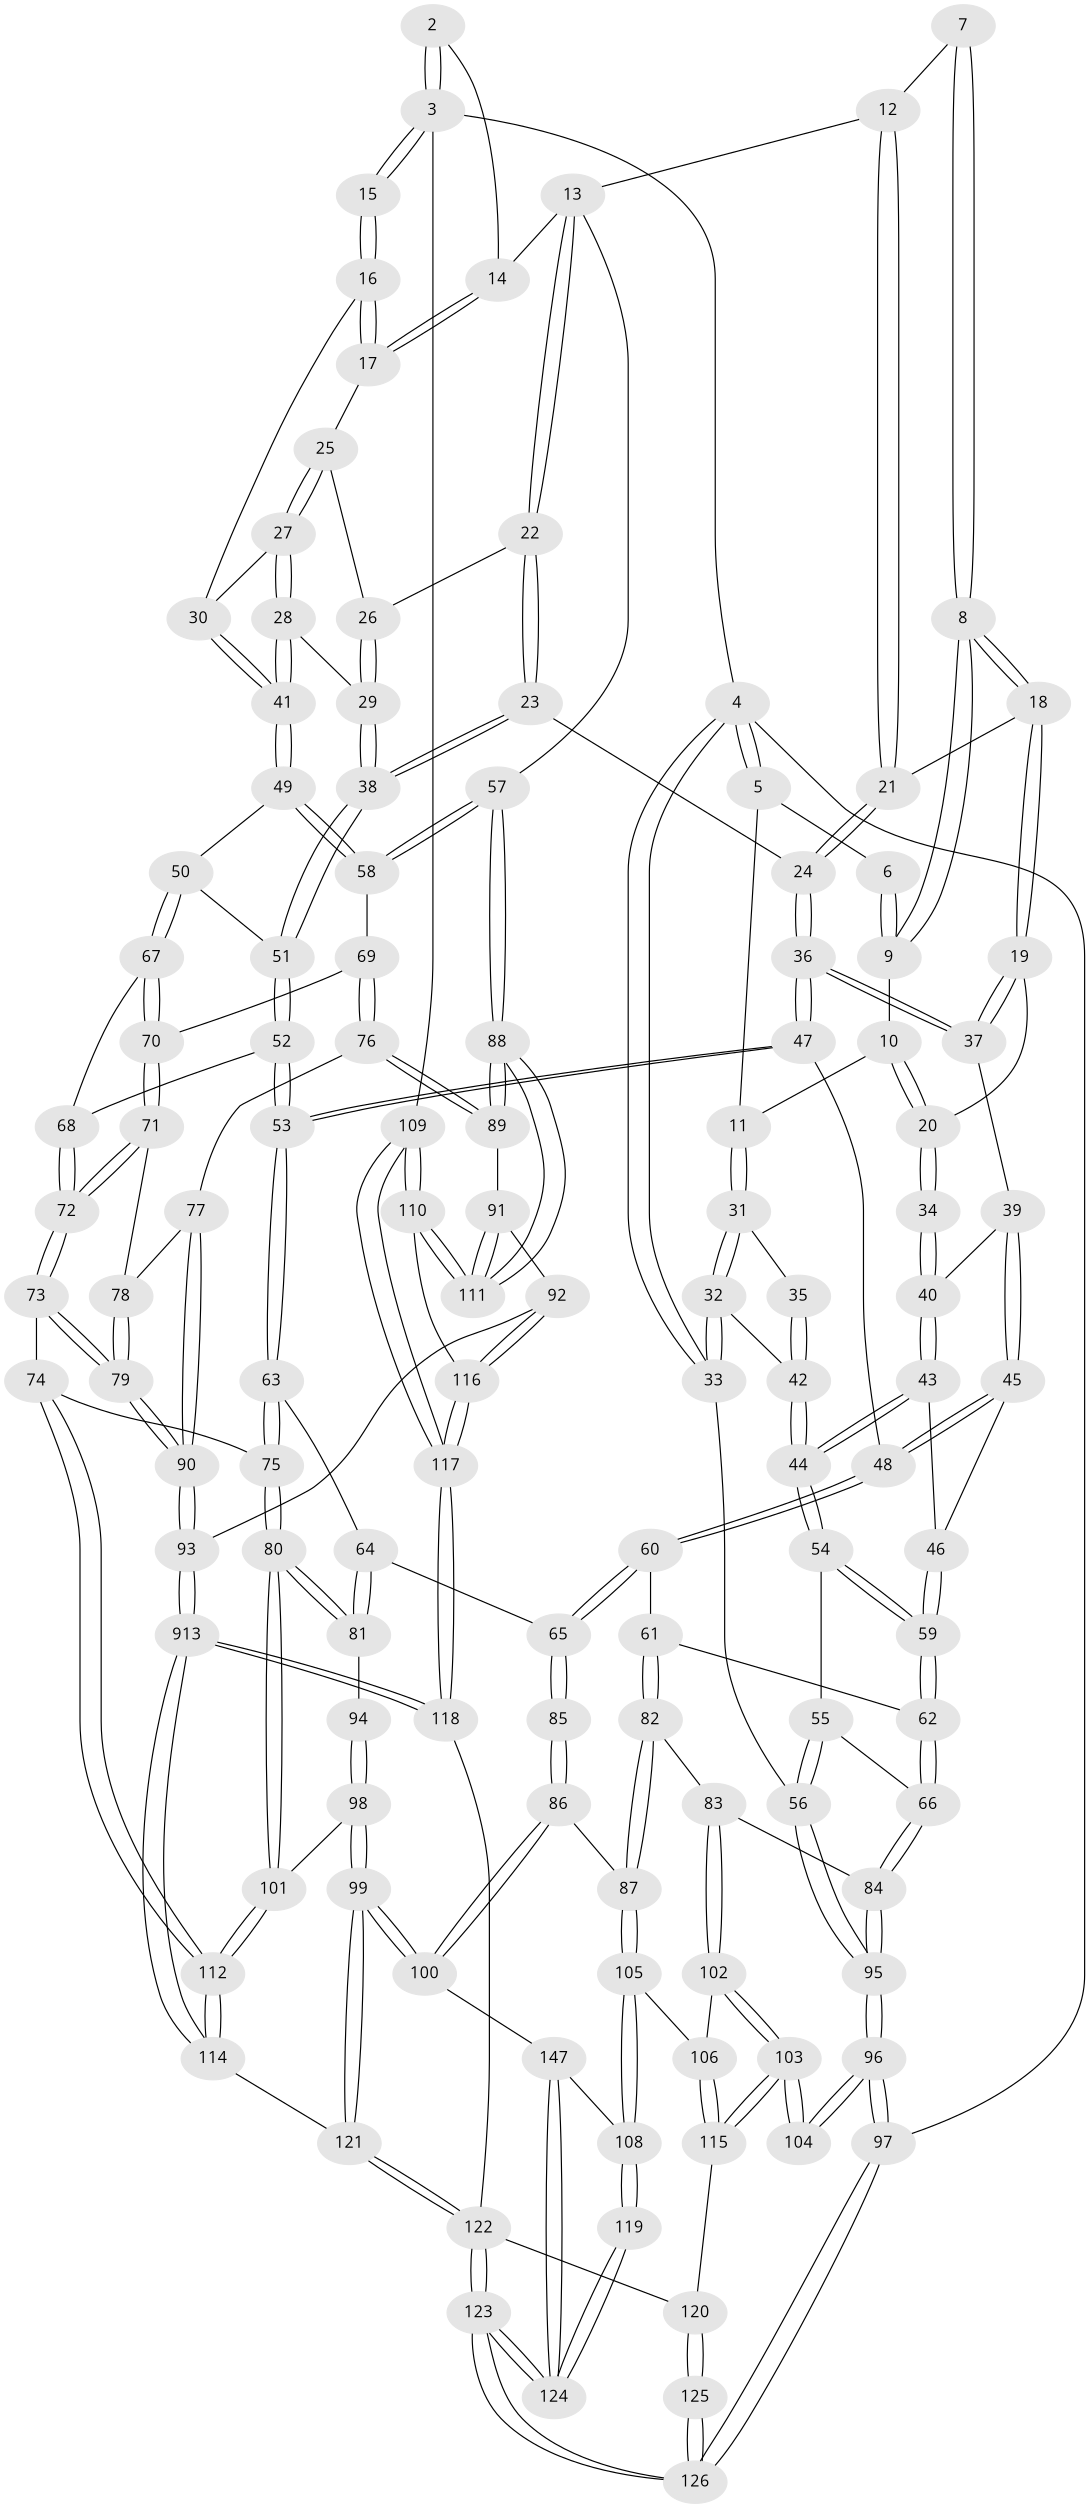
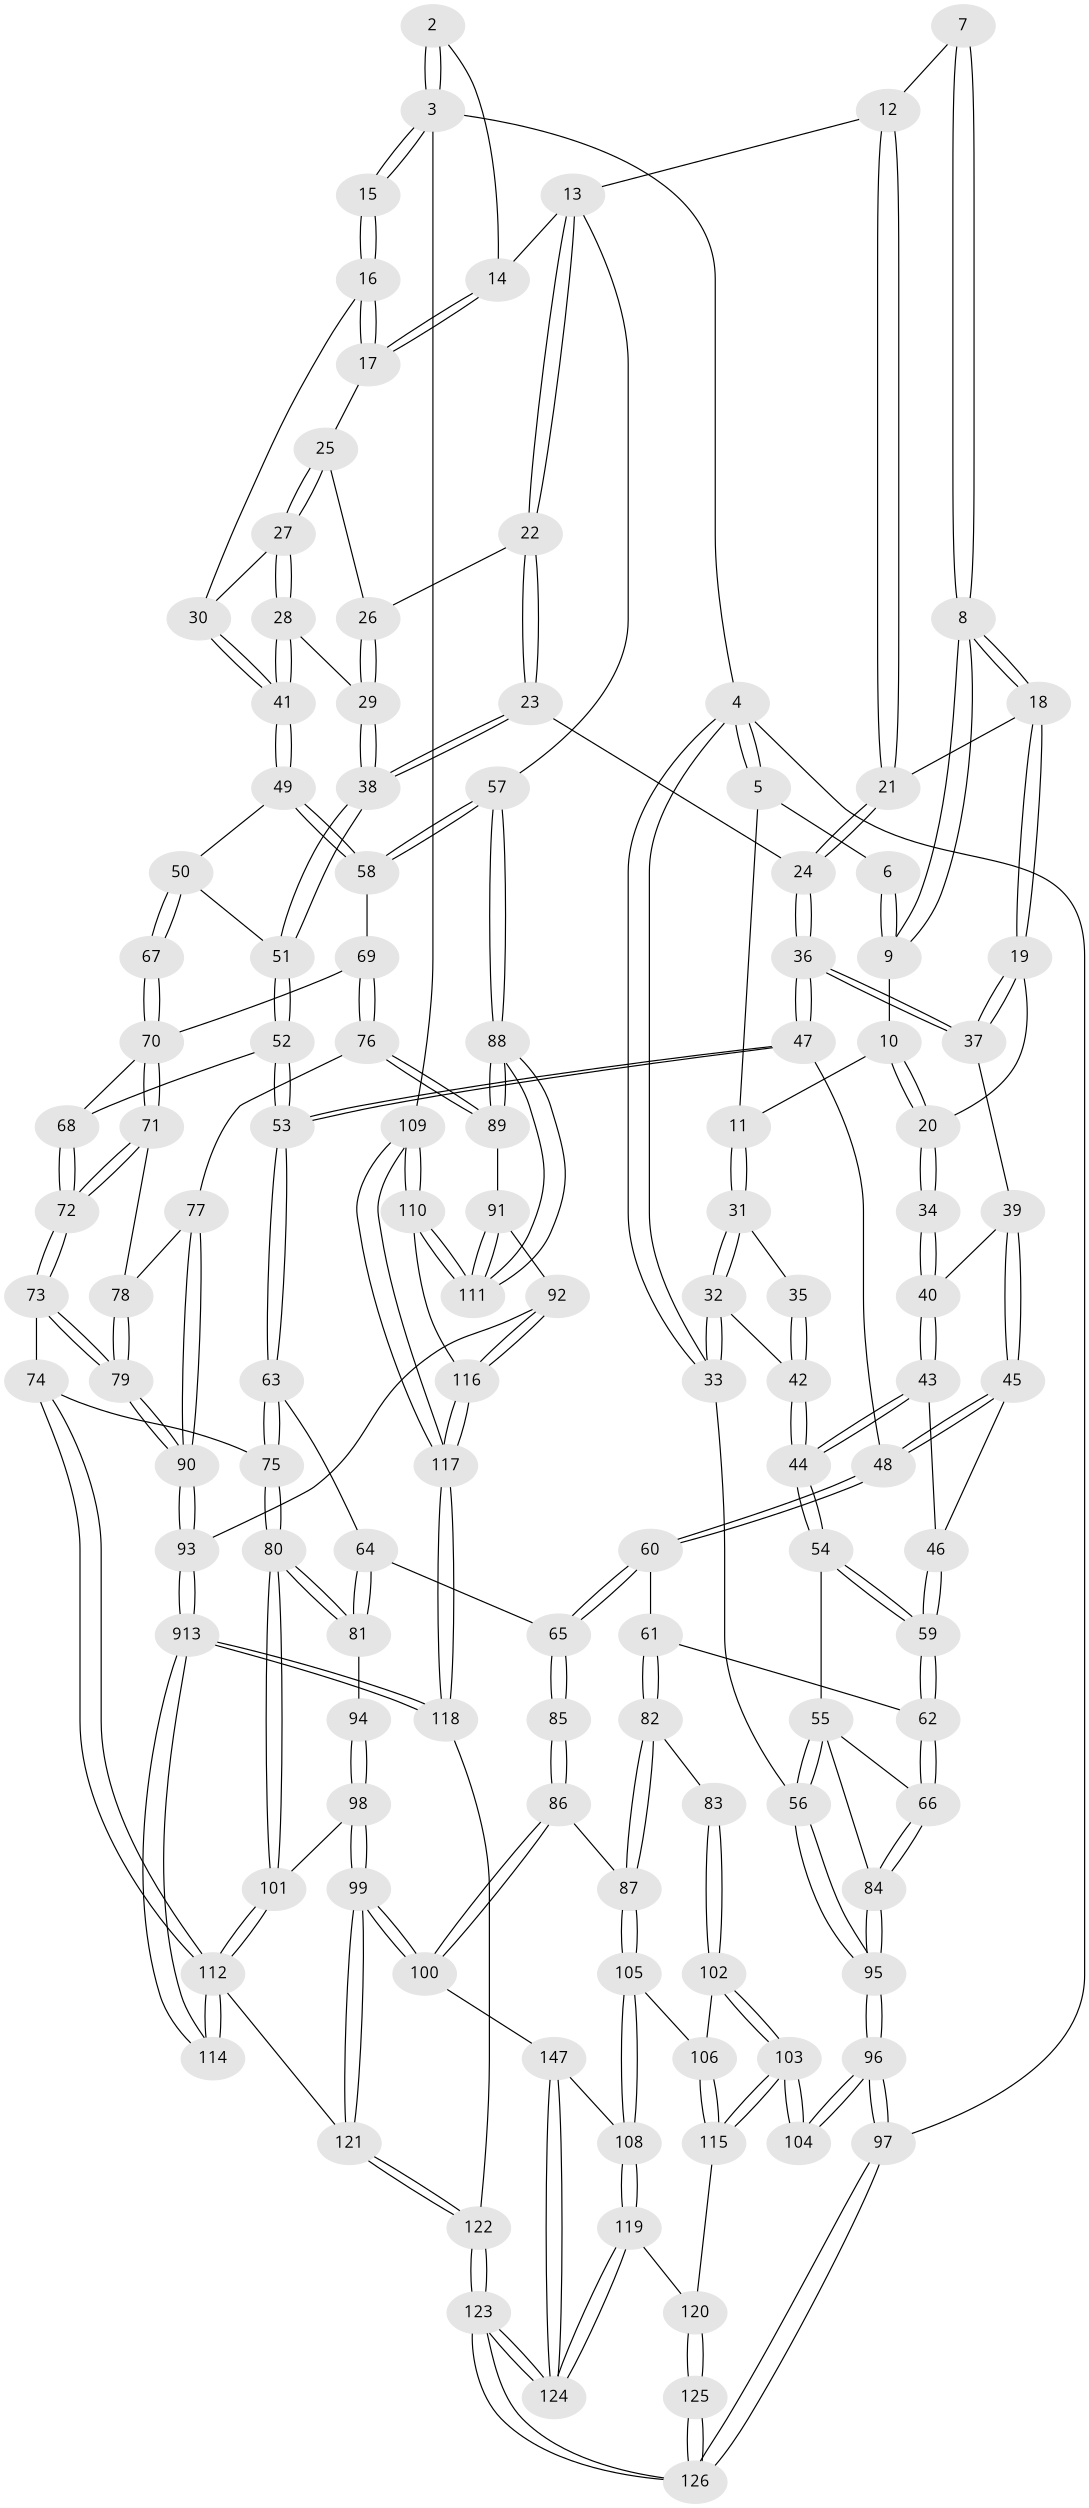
edge "67" -- "68": now "70" -- "68"
edge "83" -- "84": now "55" -- "84"
edge "114" -- "121": now "112" -- "121"
edge "122" -- "120": now "119" -- "120"
